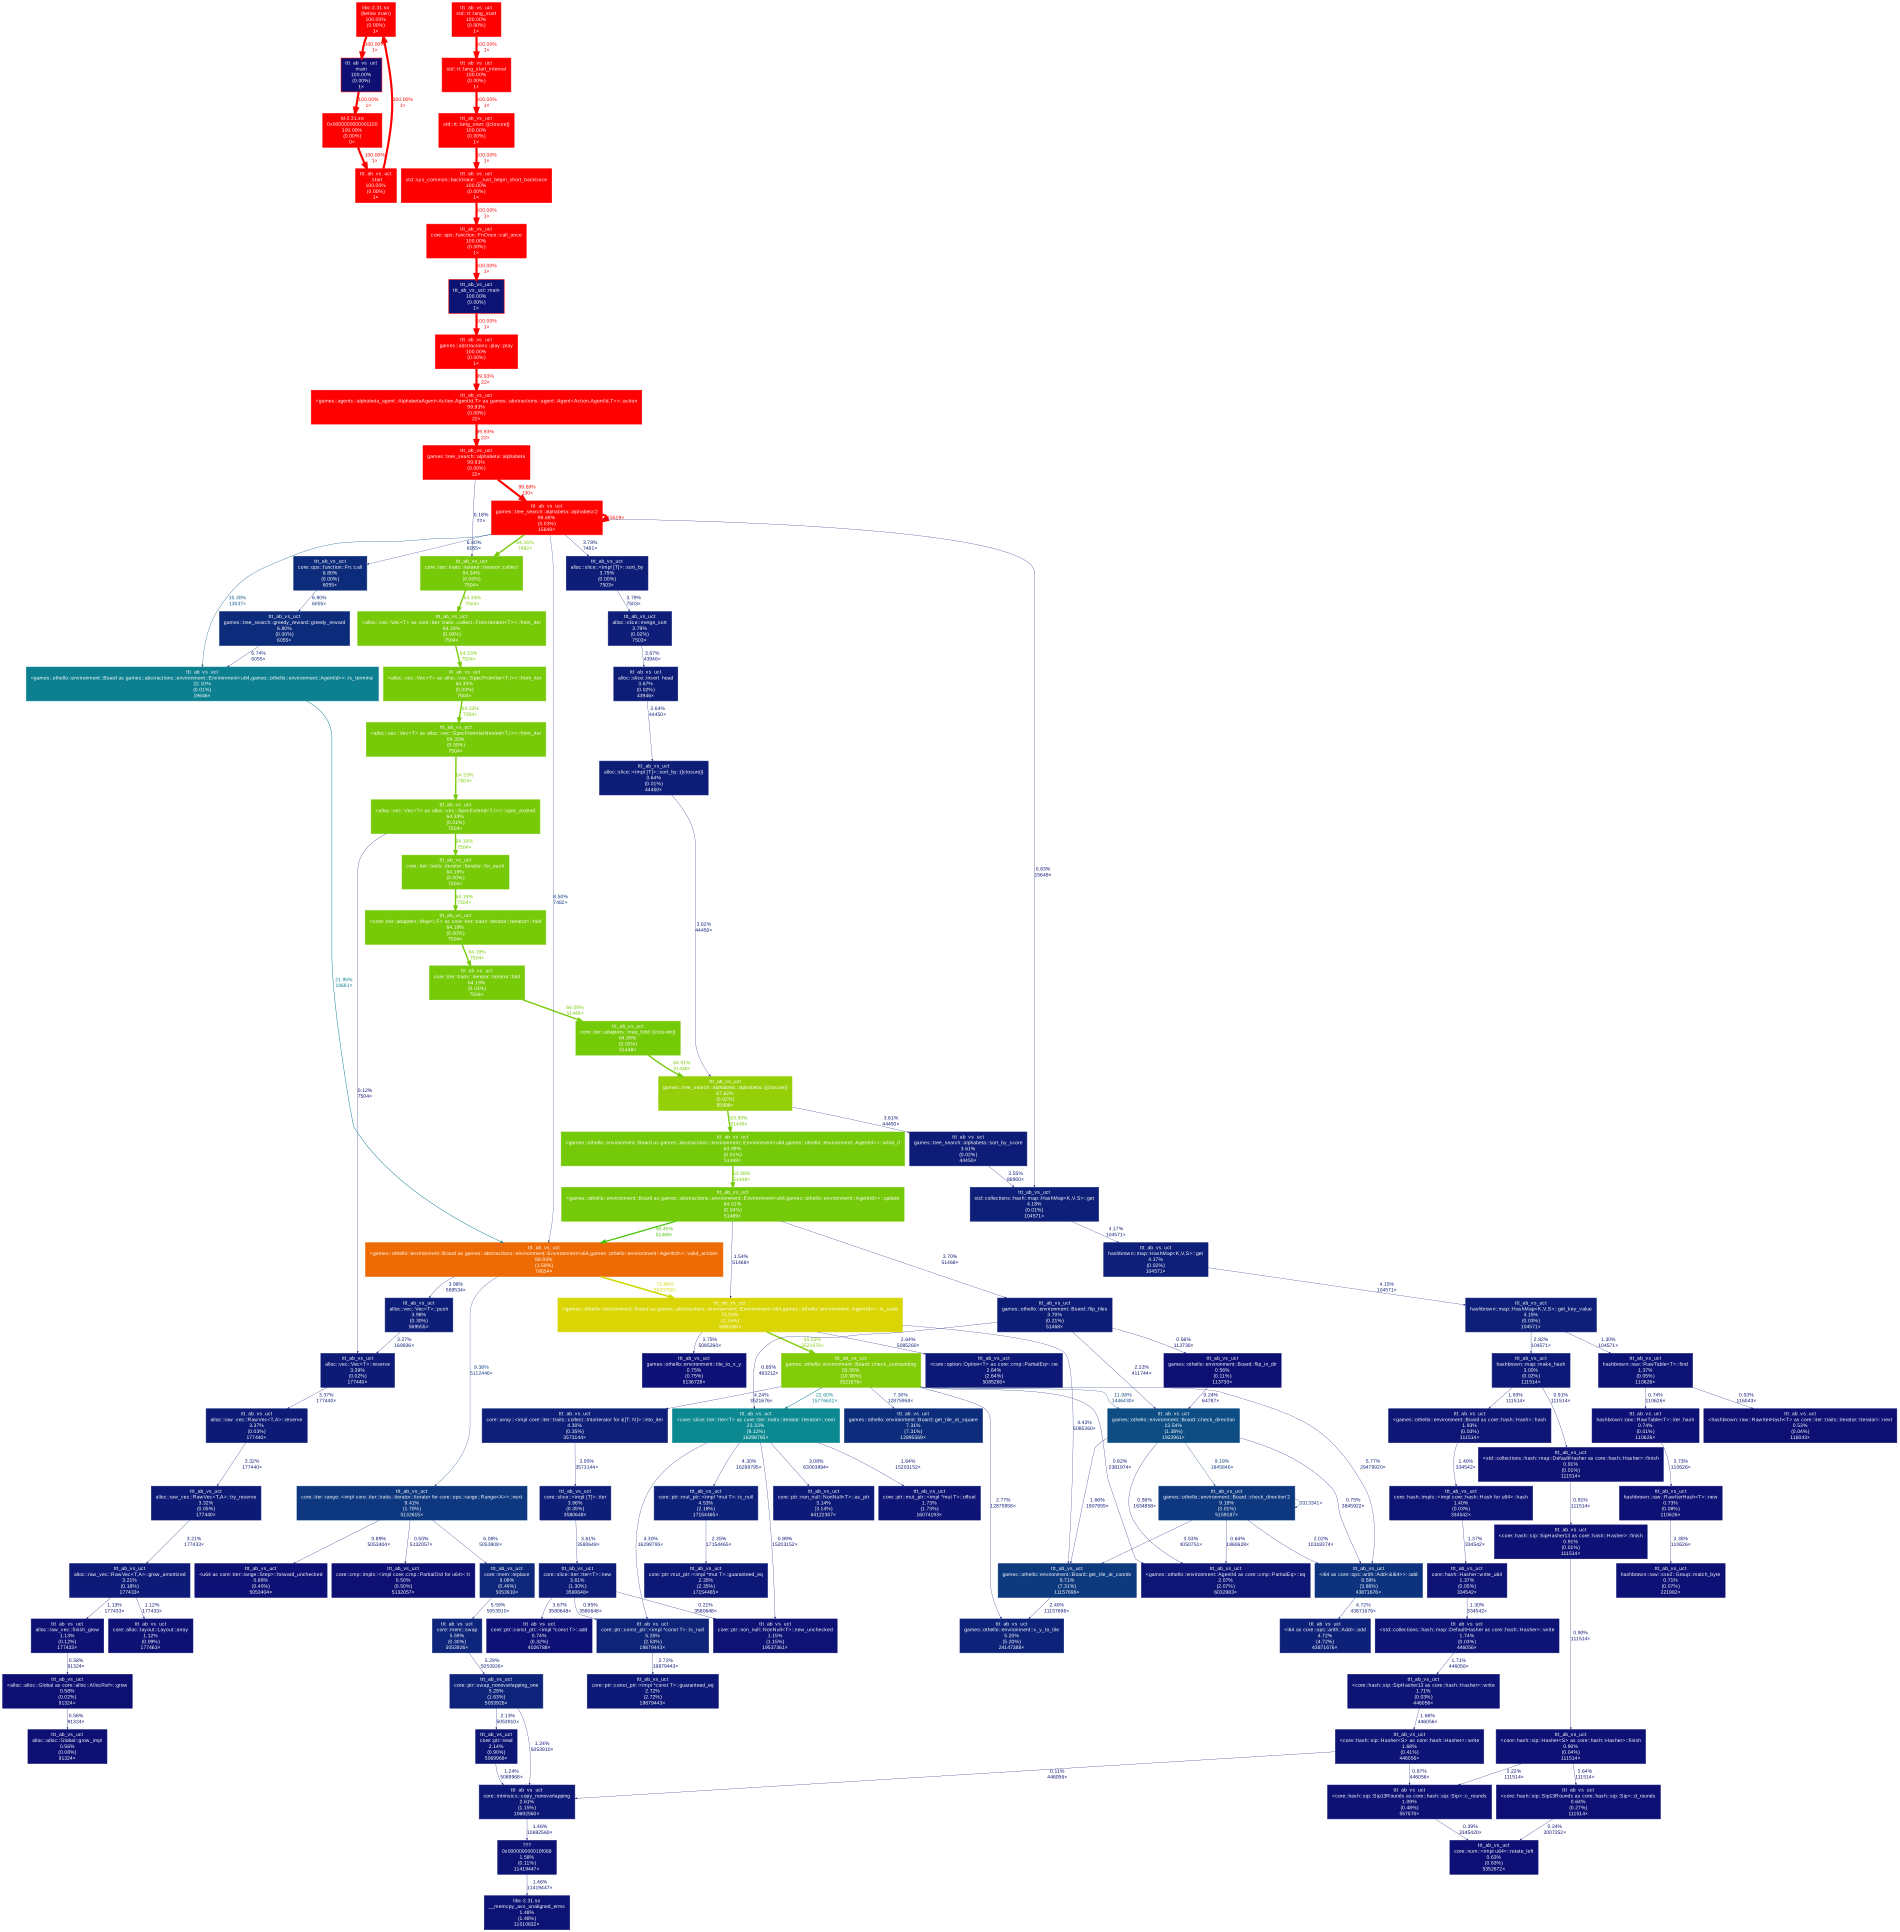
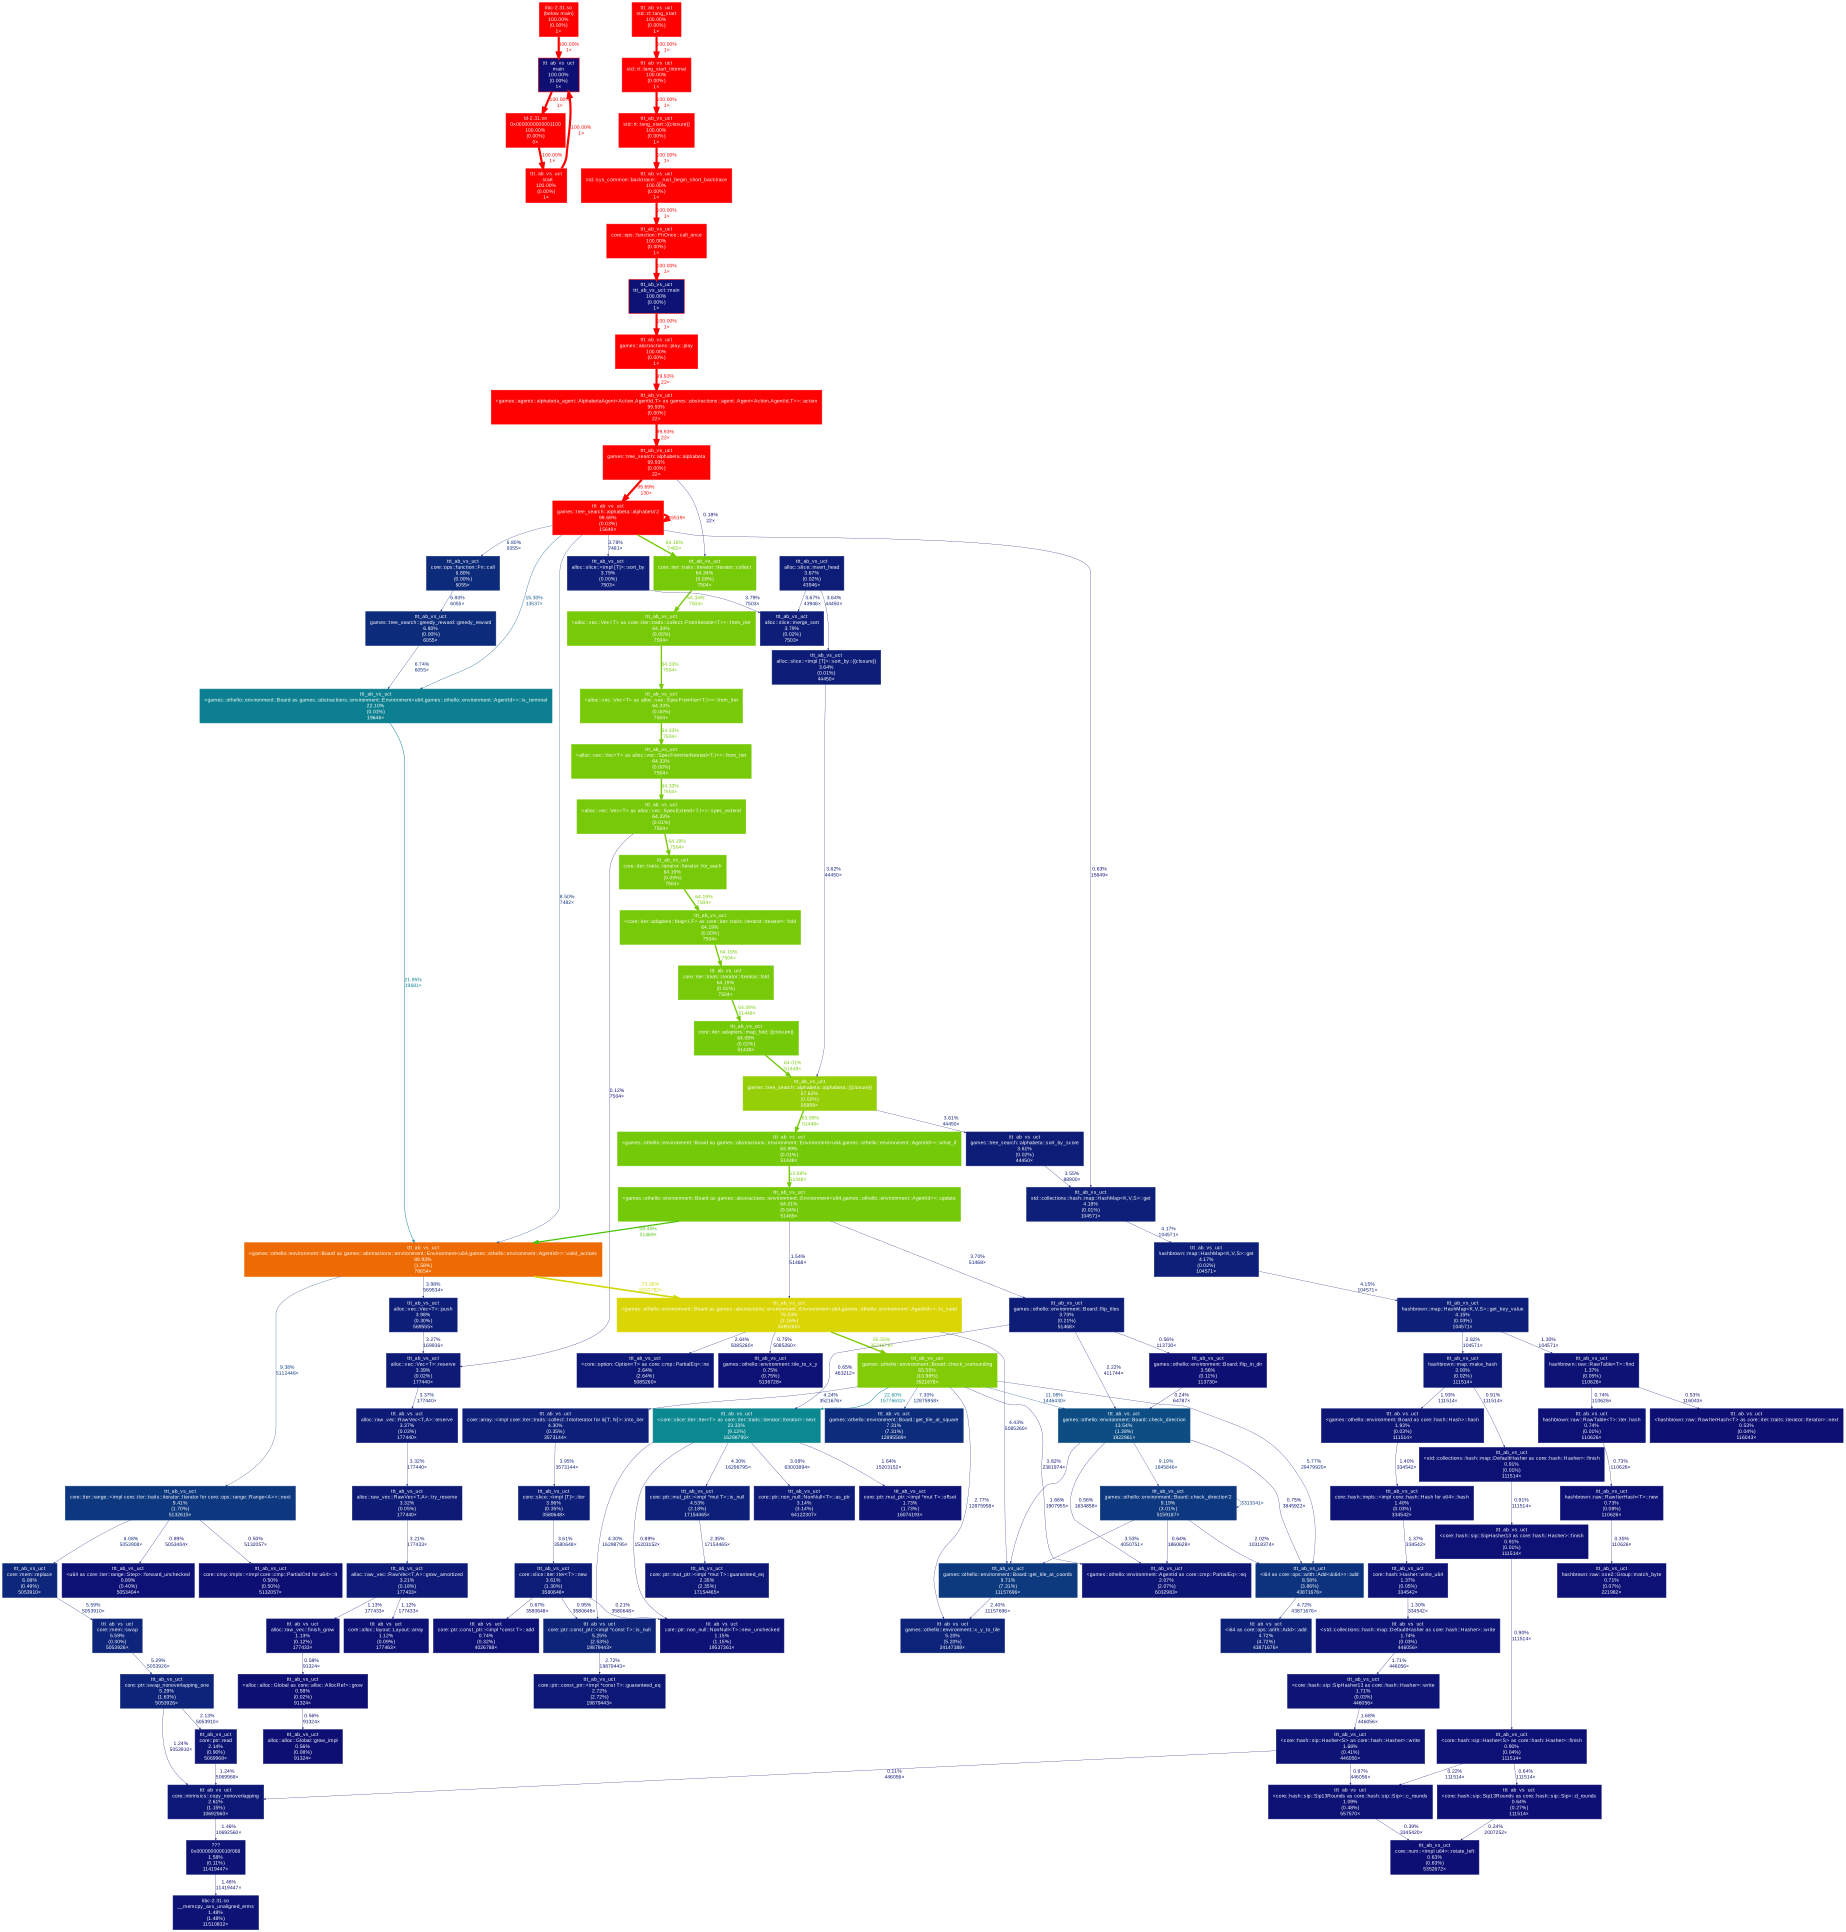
edge "ttt_ab_vs_uct _start 100.00% (0.00%) 1×" -> "libc-2.31.so (below main) 100.00% (0.00%) 1×": now "ttt_ab_vs_uct _start 100.00% (0.00%) 1×" -> "ttt_ab_vs_uct main 100.00% (0.00%) 1×"
edge "ttt_ab_vs_uct alloc::slice::merge_sort 3.79% (0.02%) 7503×" -> "ttt_ab_vs_uct alloc::slice::insert_head 3.67% (0.02%) 43946×": reversed
node "ttt_ab_vs_uct core::mem::replace 9.08% (0.49%) 5053910×": label "ttt_ab_vs_uct core::mem::replace 9.08% (0.49%) 5053910×" -> "ttt_ab_vs_uct core::mem::replace 6.08% (0.49%) 5053910×"
